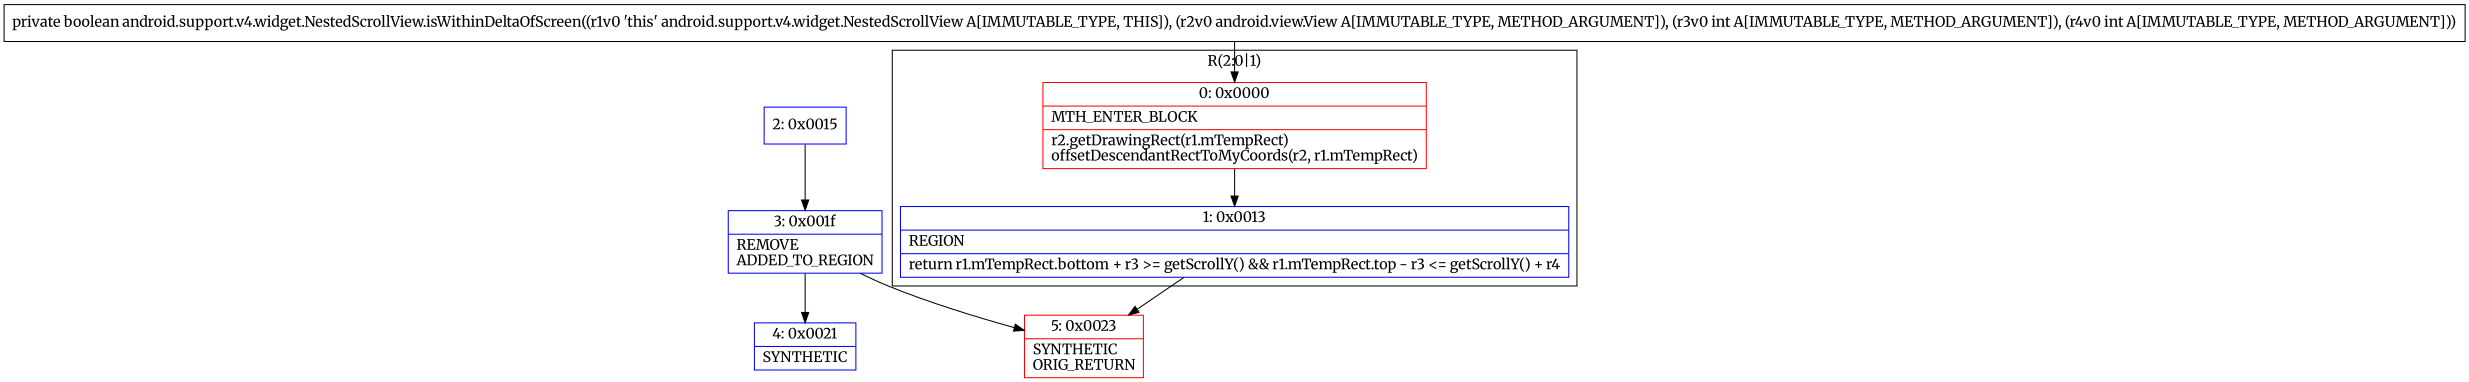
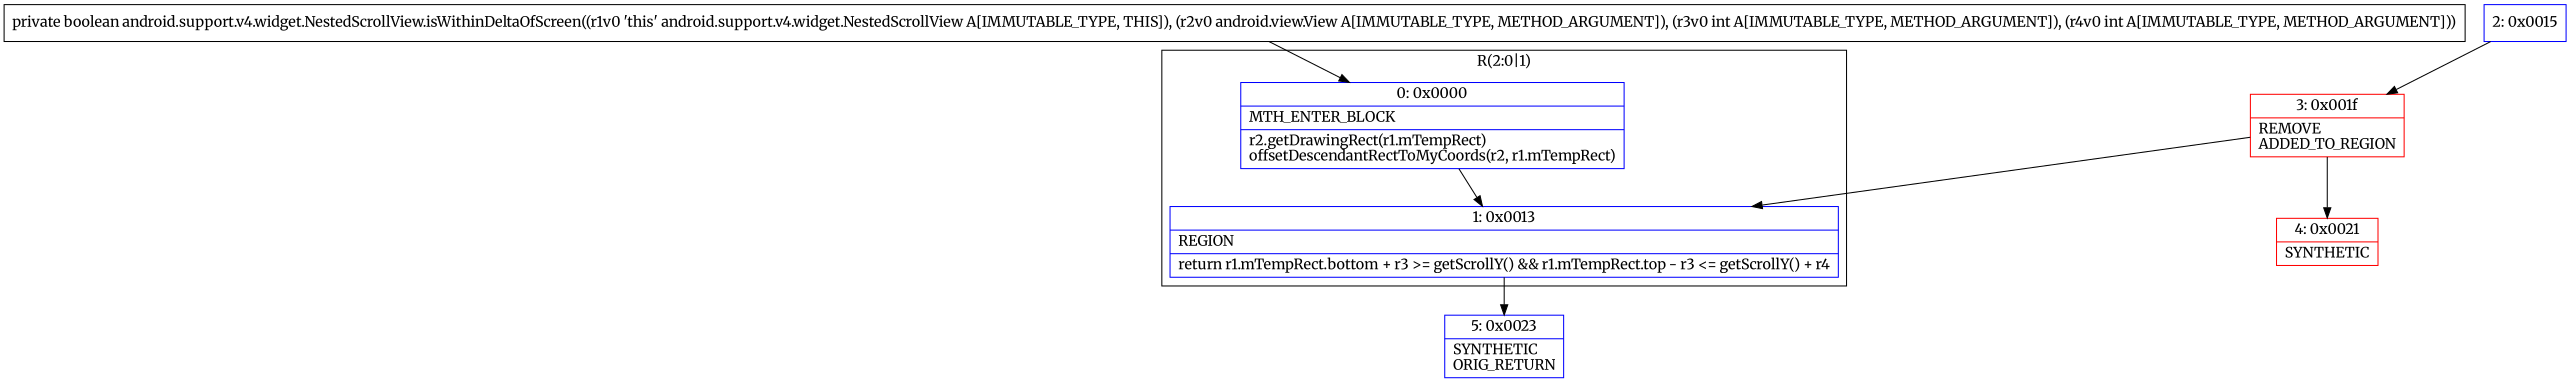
node "0: 0x0000": color red -> blue
node "3: 0x001f": color blue -> red
edge "3: 0x001f" -> "5: 0x0023": now "3: 0x001f" -> "1: 0x0013"
node "4: 0x0021": color blue -> red
node "5: 0x0023": color red -> blue
